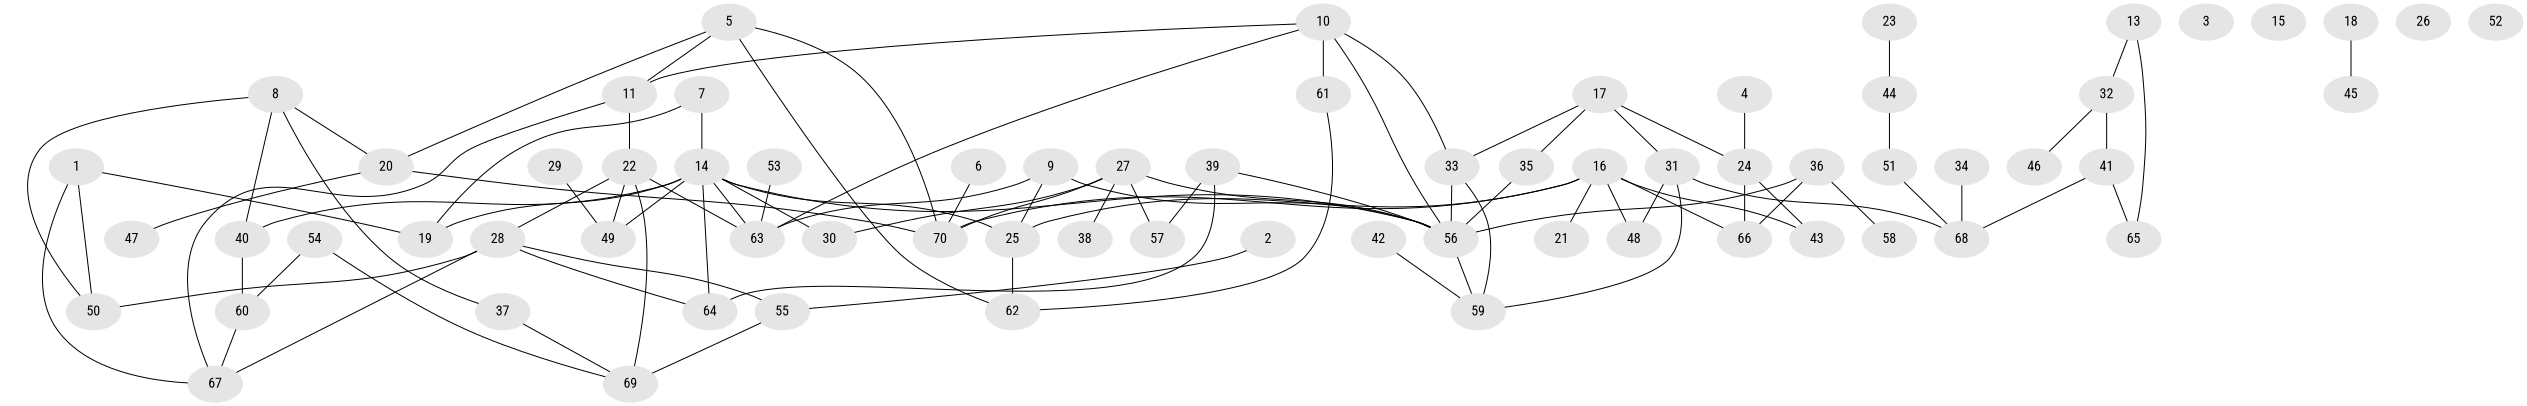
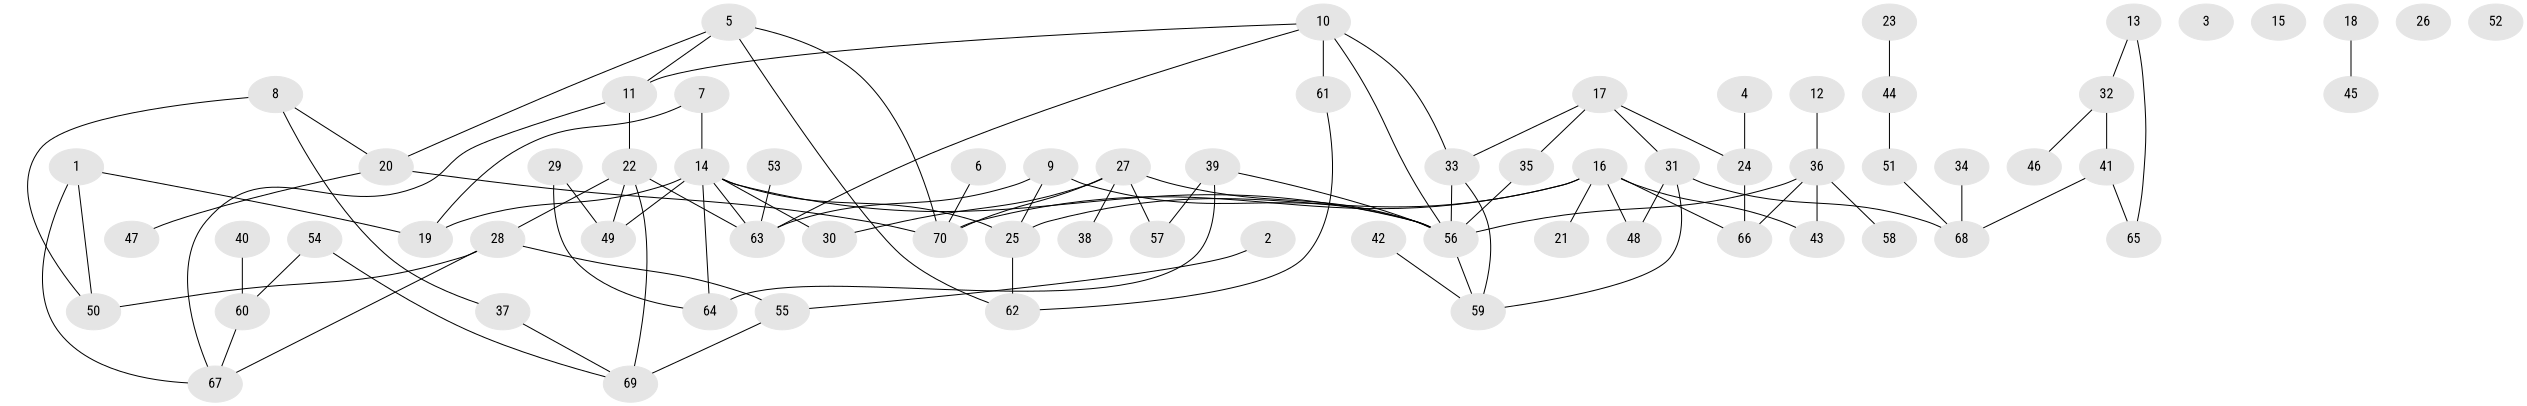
node "12": added
edge "8" -- "40": removed
edge "14" -- "40": removed
edge "24" -- "43": now "36" -- "43"
edge "28" -- "64": now "29" -- "64"
